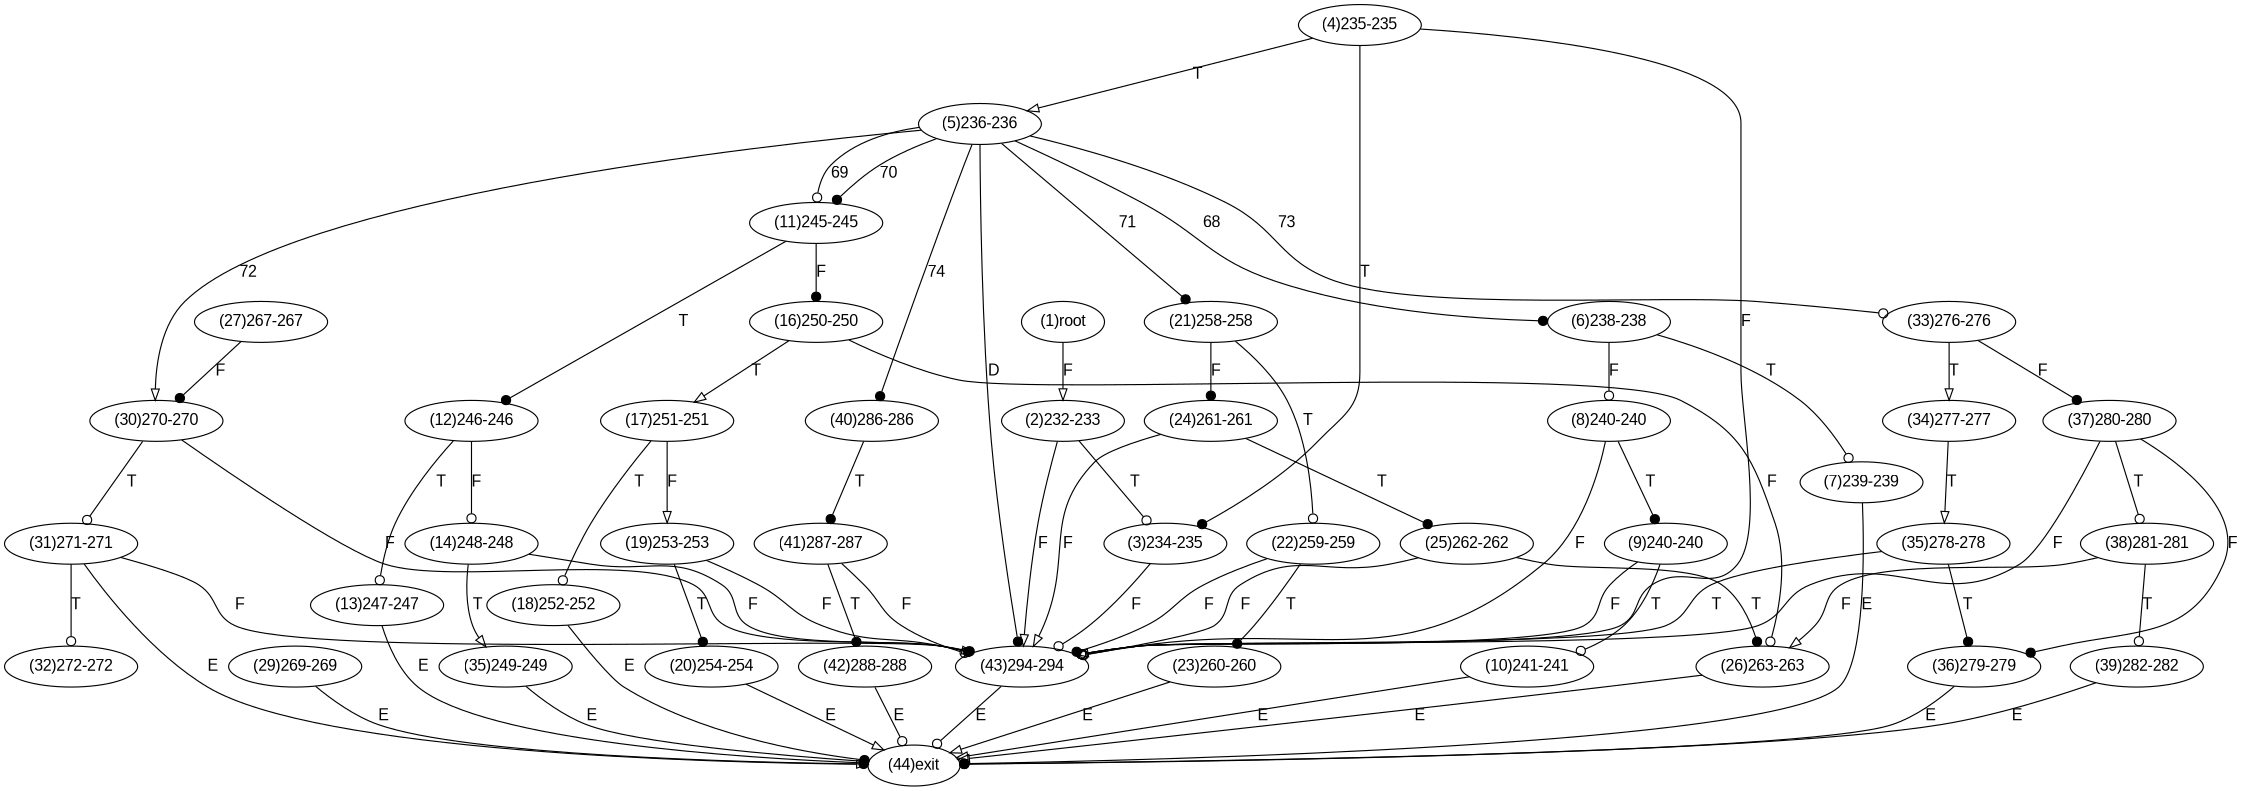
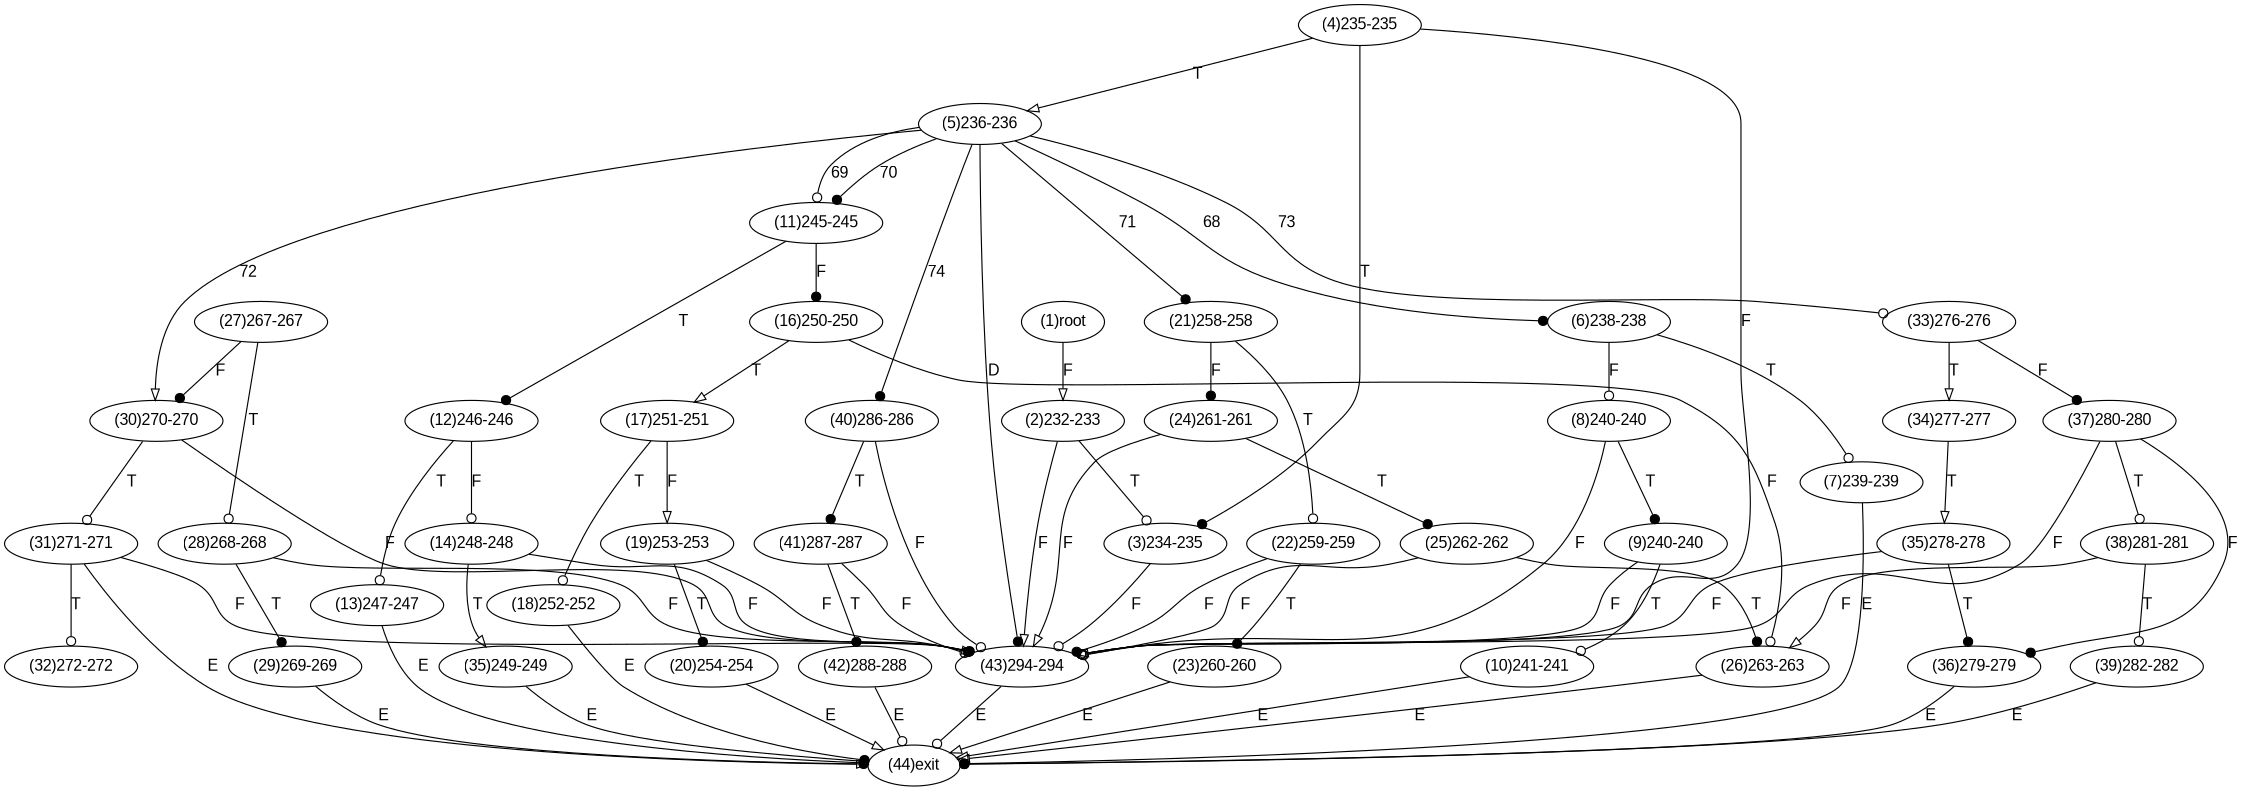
node "(28)268-268": added
edge "(40)286-286" -> "(43)294-294": added, label "F"
edge "(35)278-278" -> "(43)294-294": label "T" -> "F"
